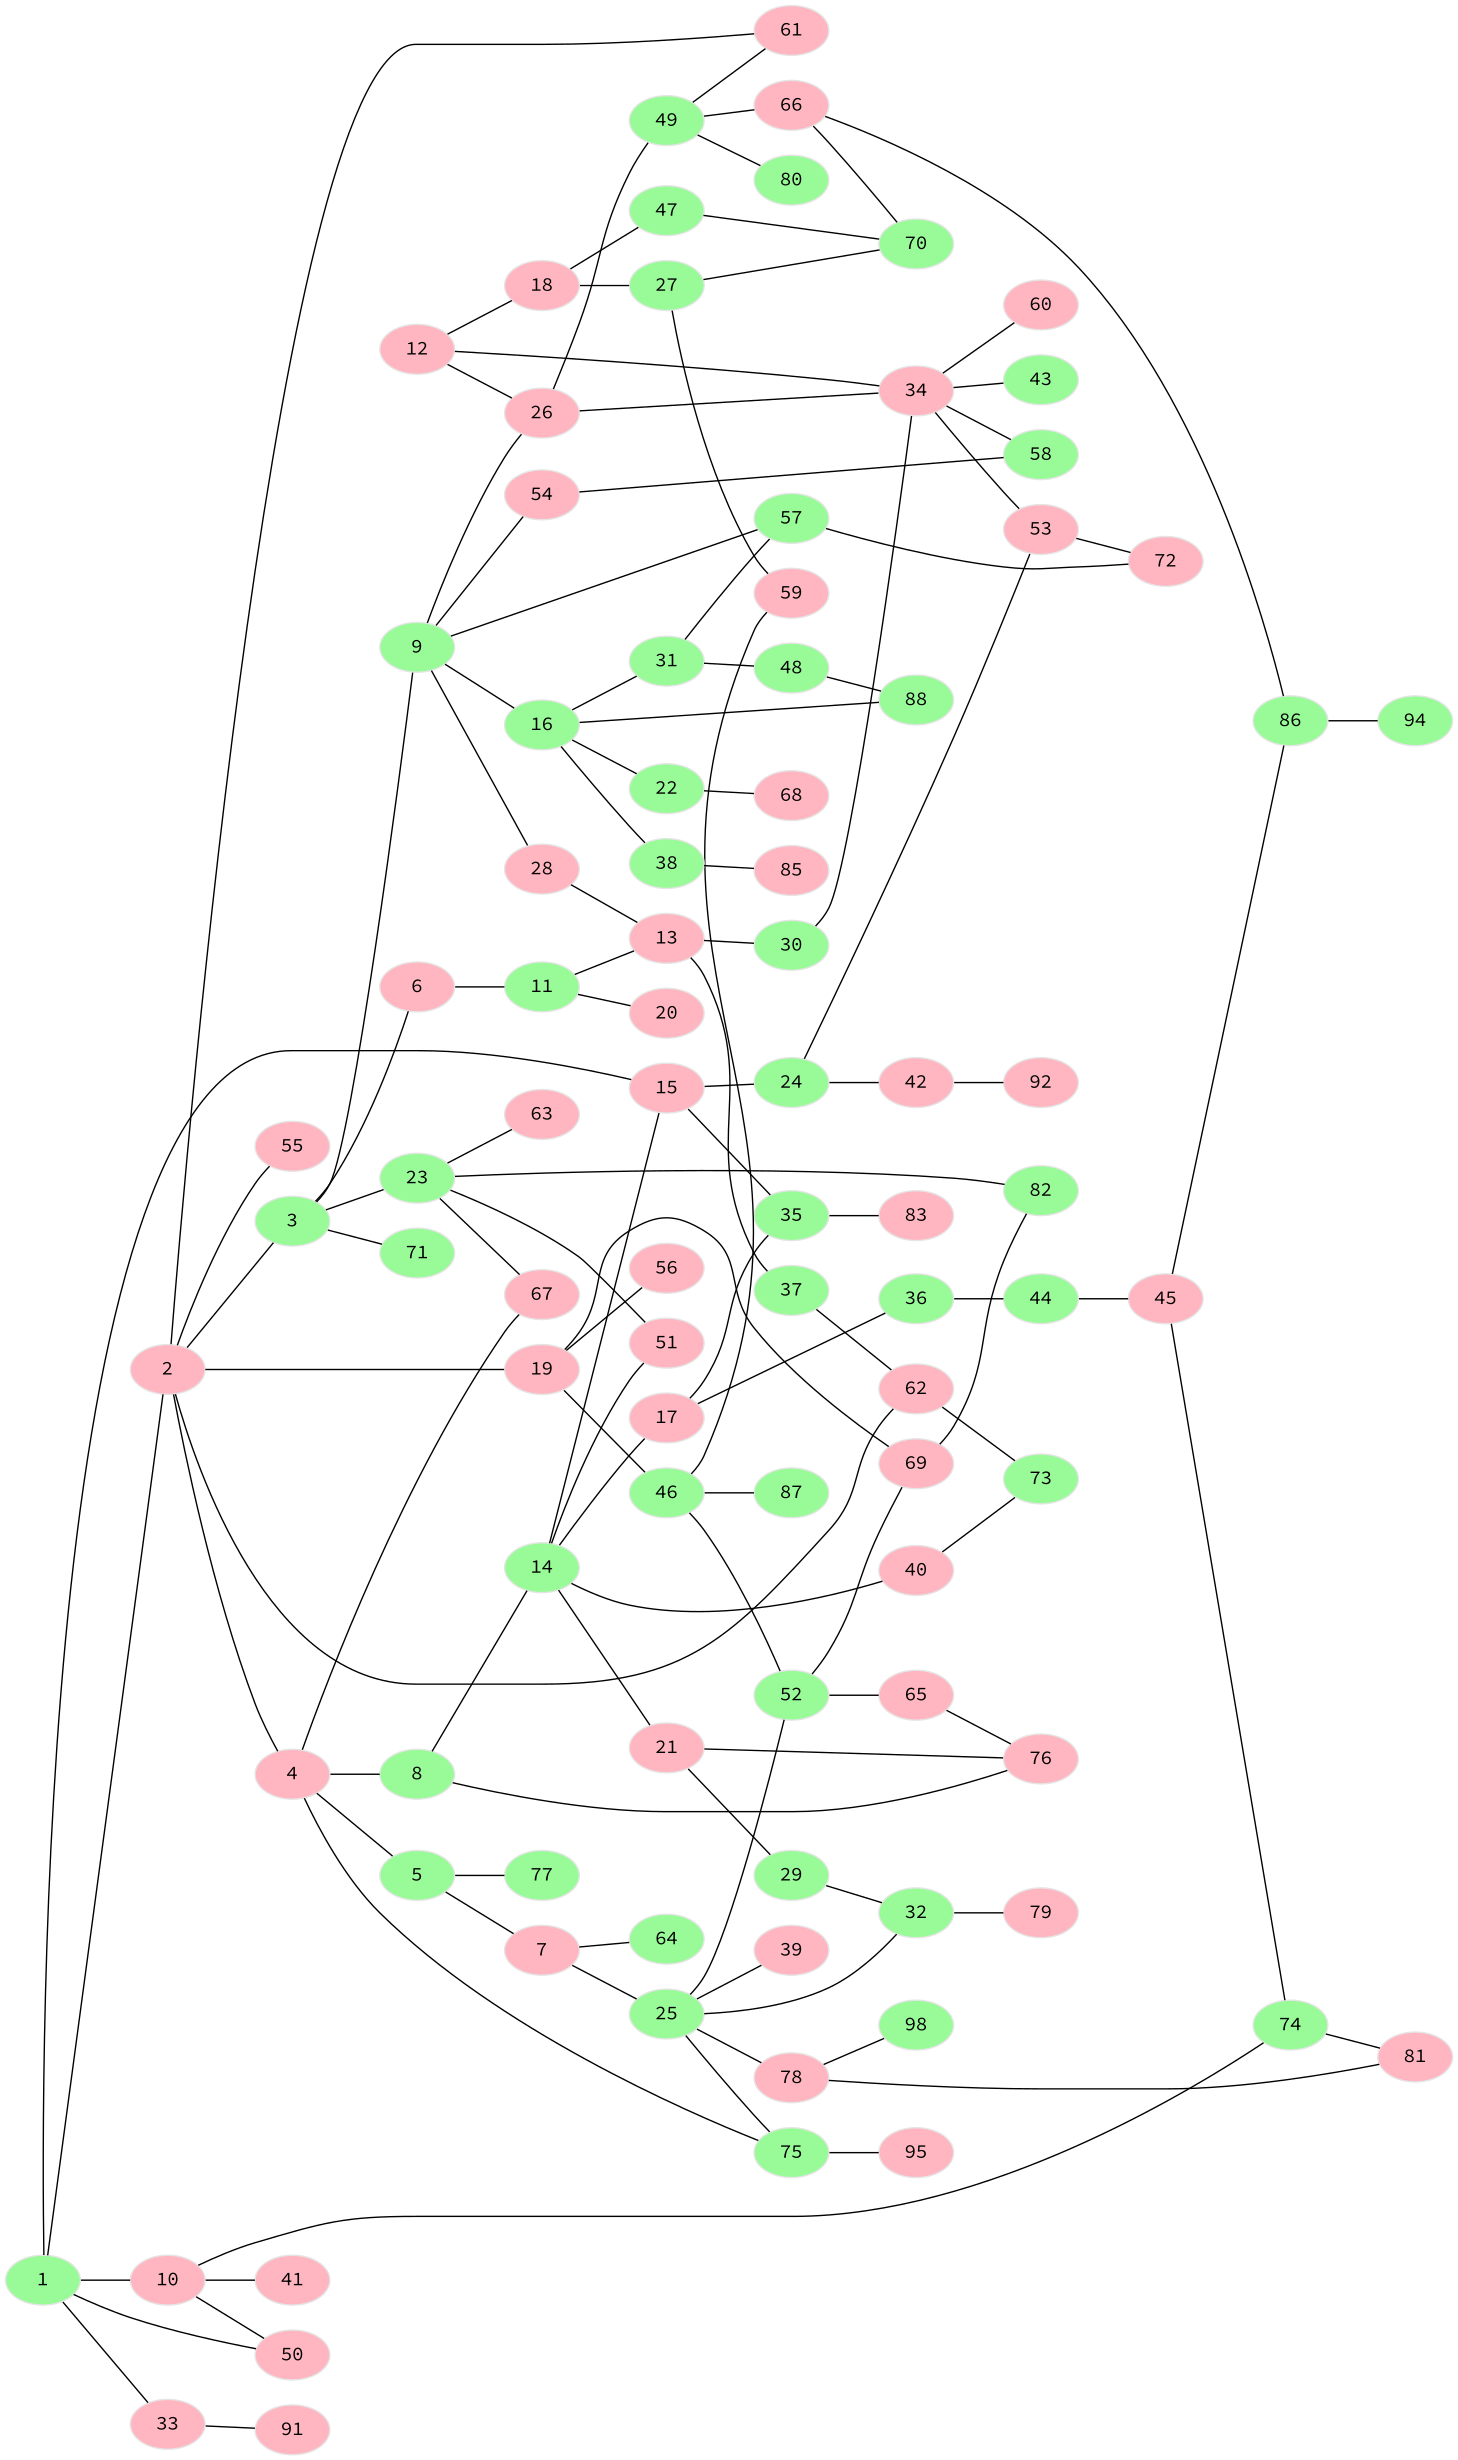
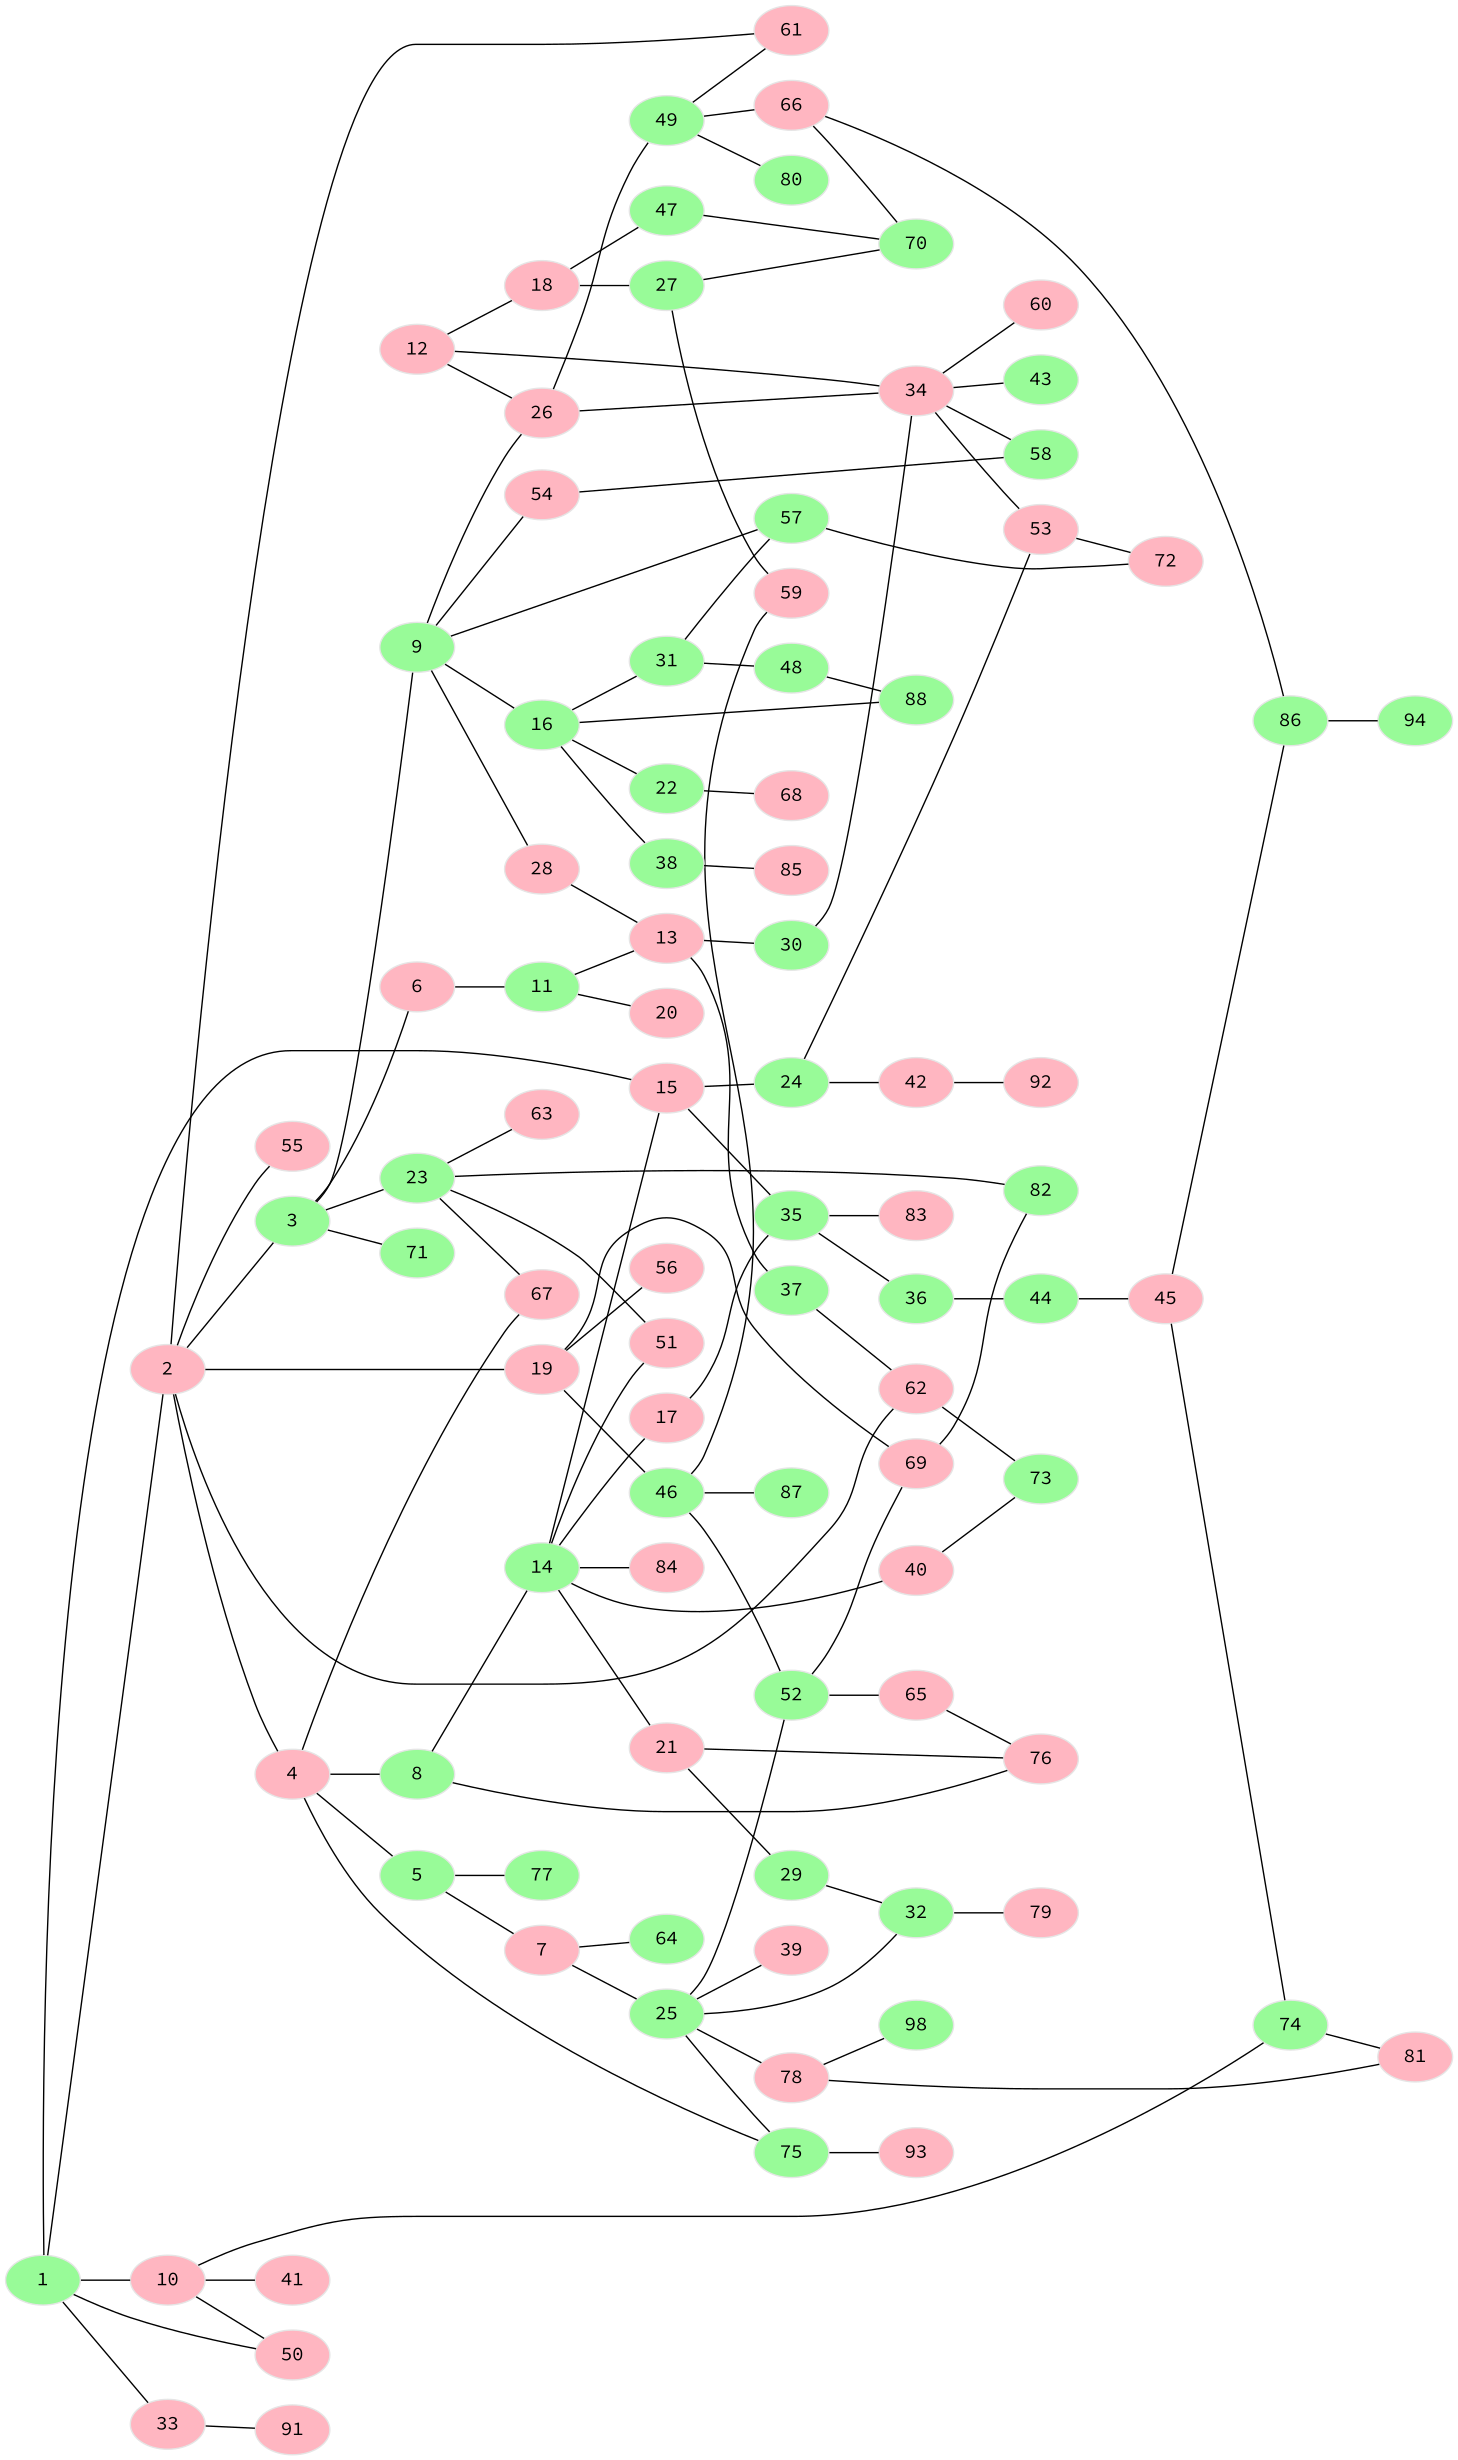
edge "36" -- "17": now "36" -- "35"
node "84": added
node "95": label "95" -> "93"
